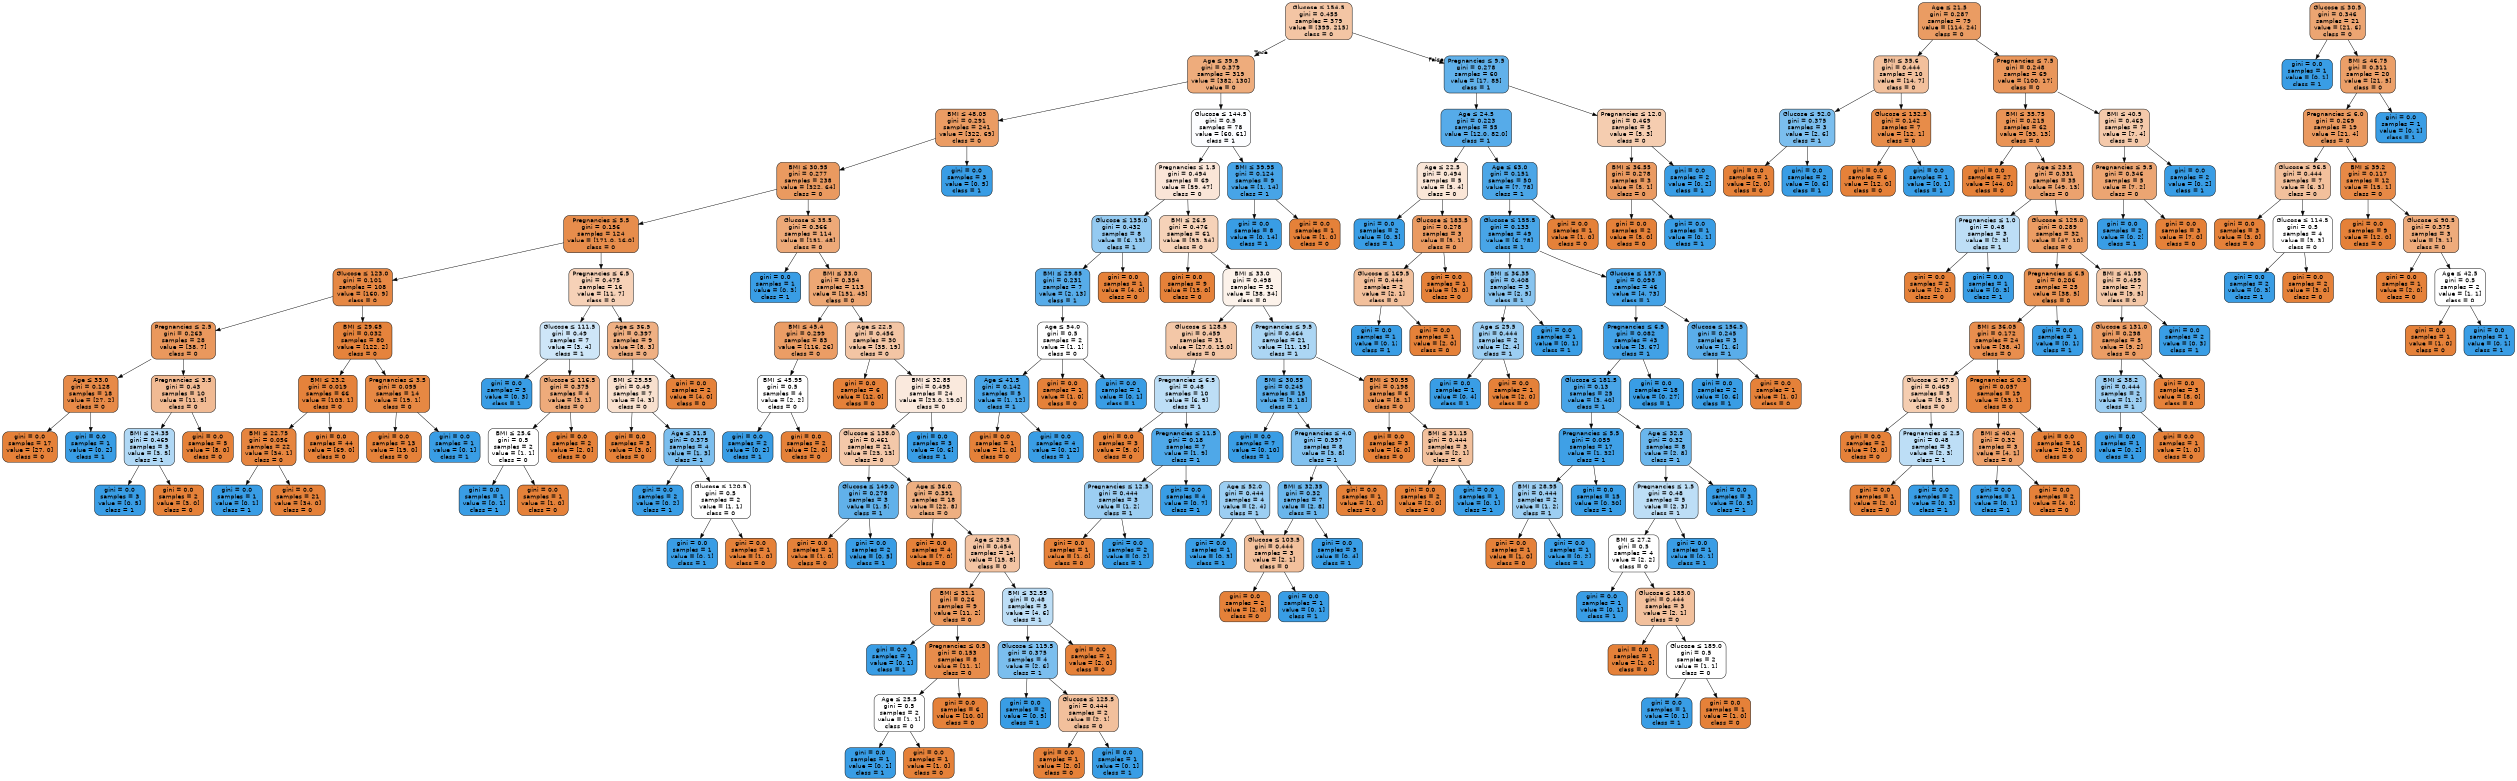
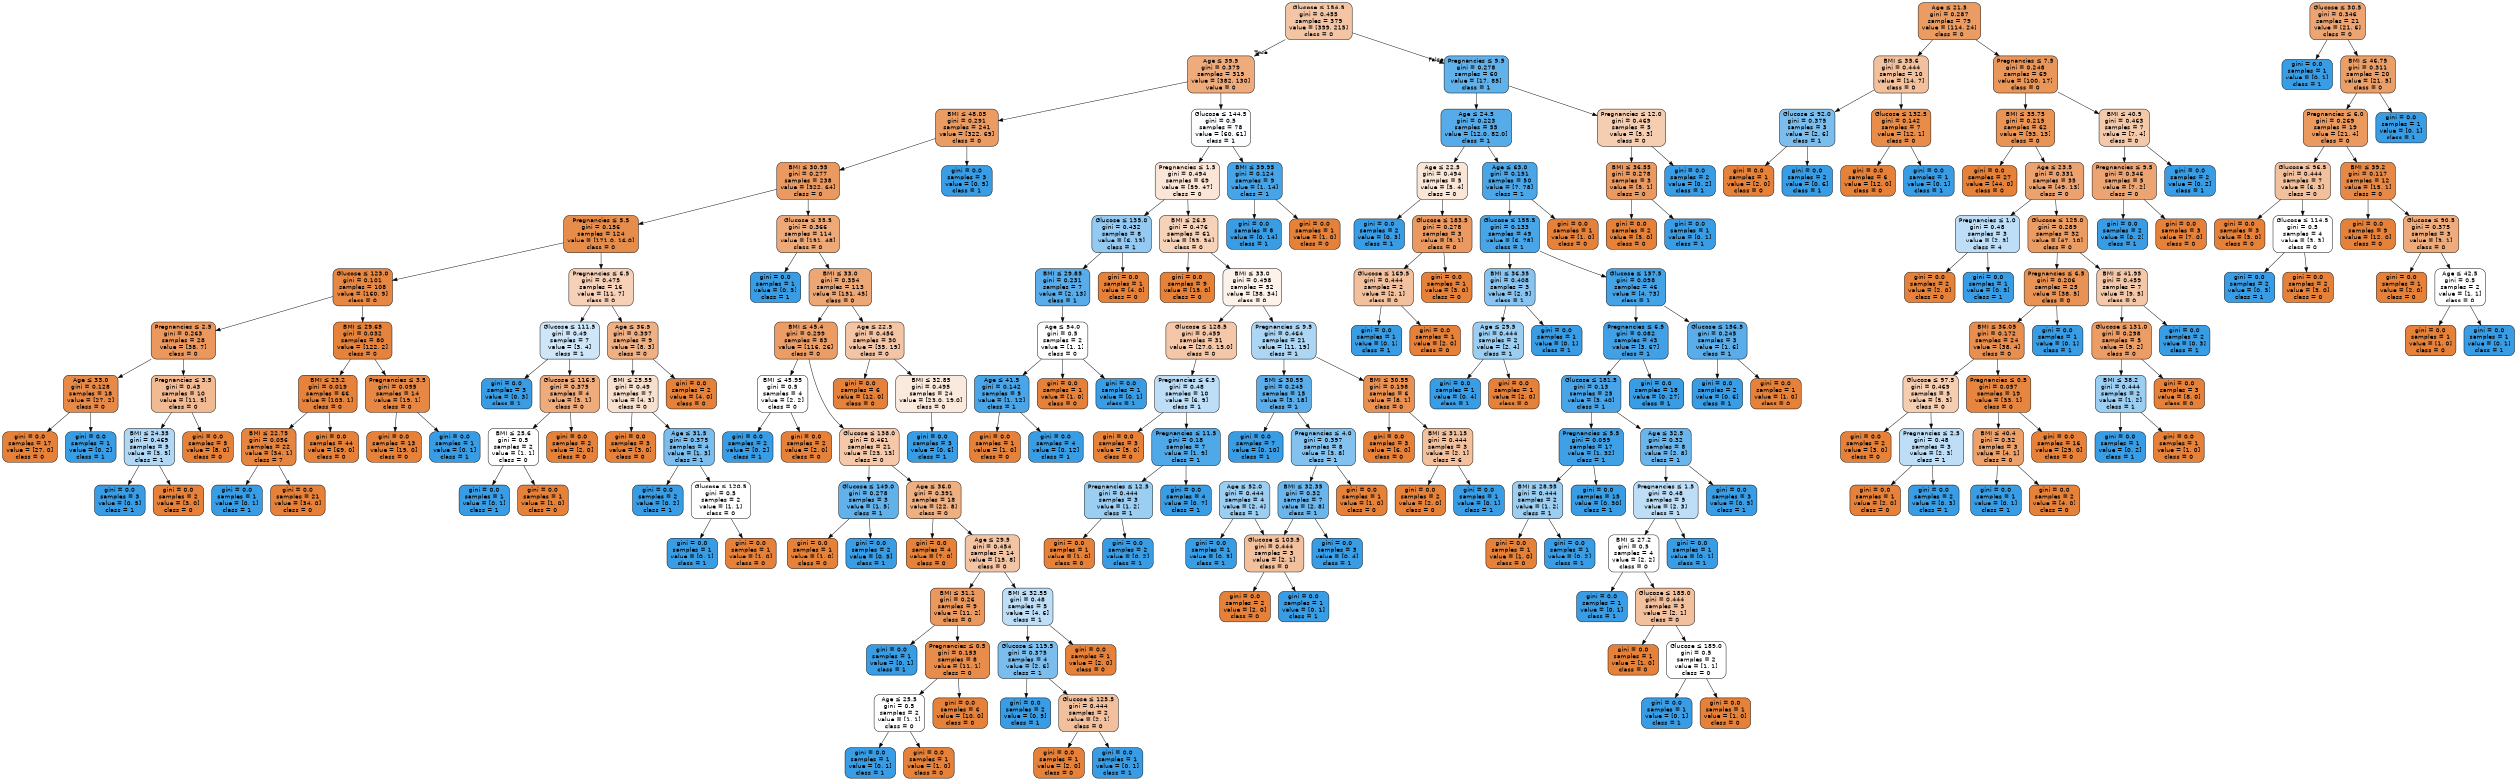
node "Pregnancies ≤ 1.0": text "class = 1" -> "class = 4"
edge "BMI ≤ 32.85" -> "Glucose ≤ 138.0": now "BMI ≤ 45.4" -> "Glucose ≤ 138.0"
node "BMI ≤ 22.75": text "class = 0" -> "class = 7"
